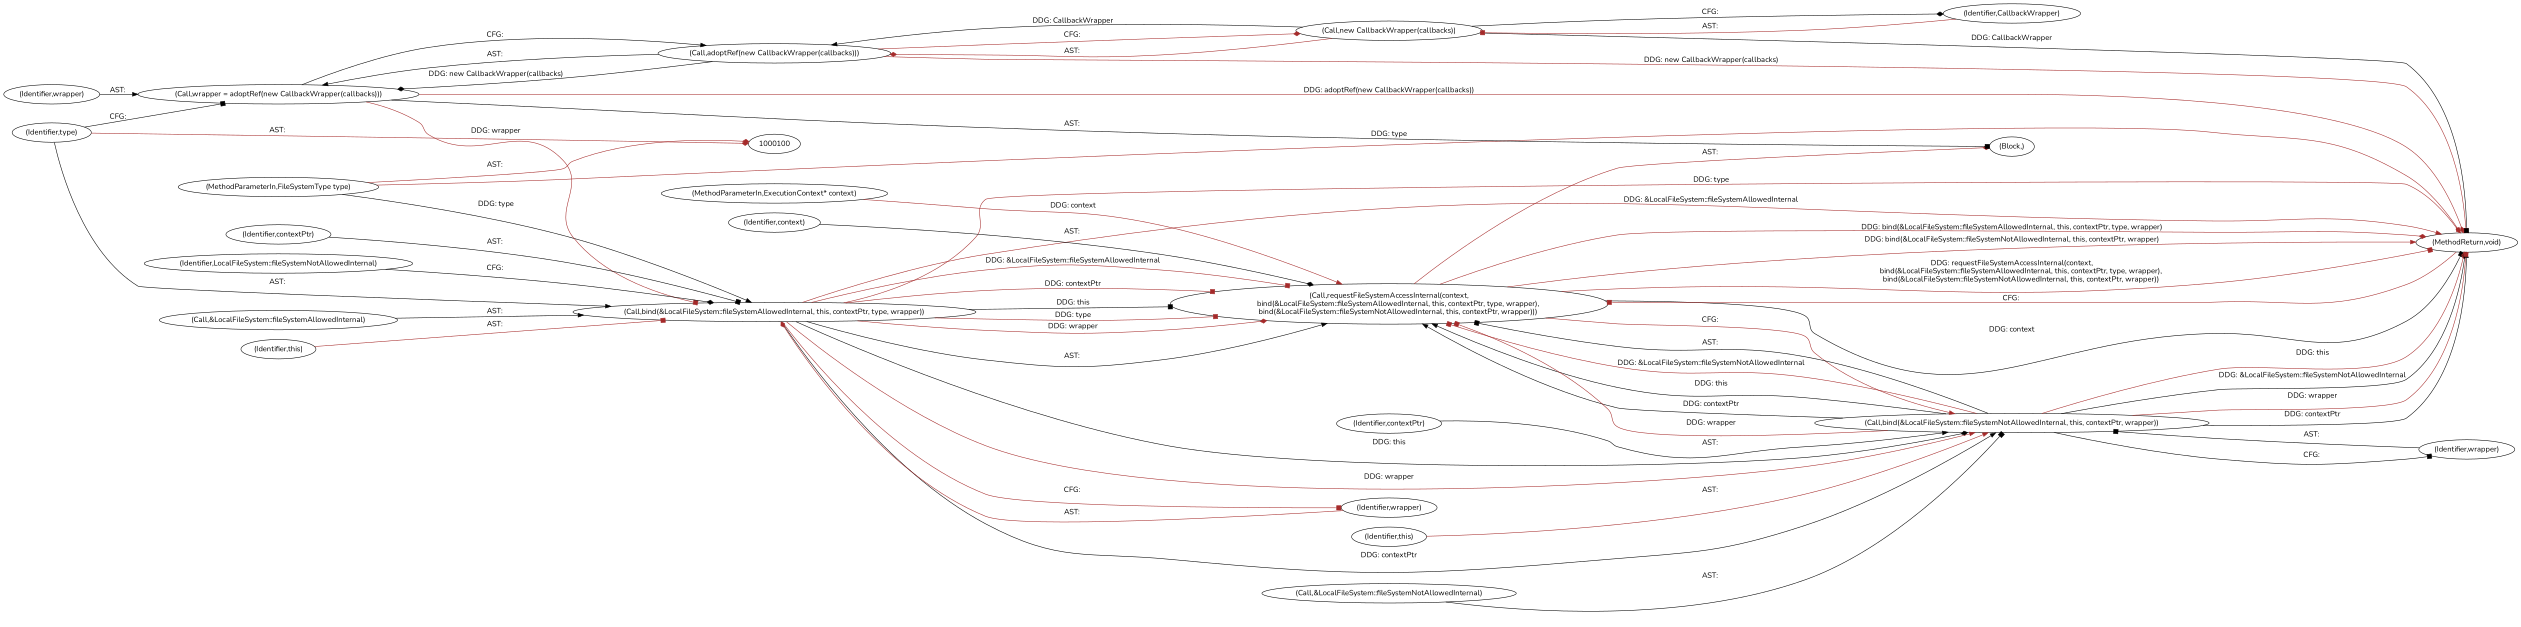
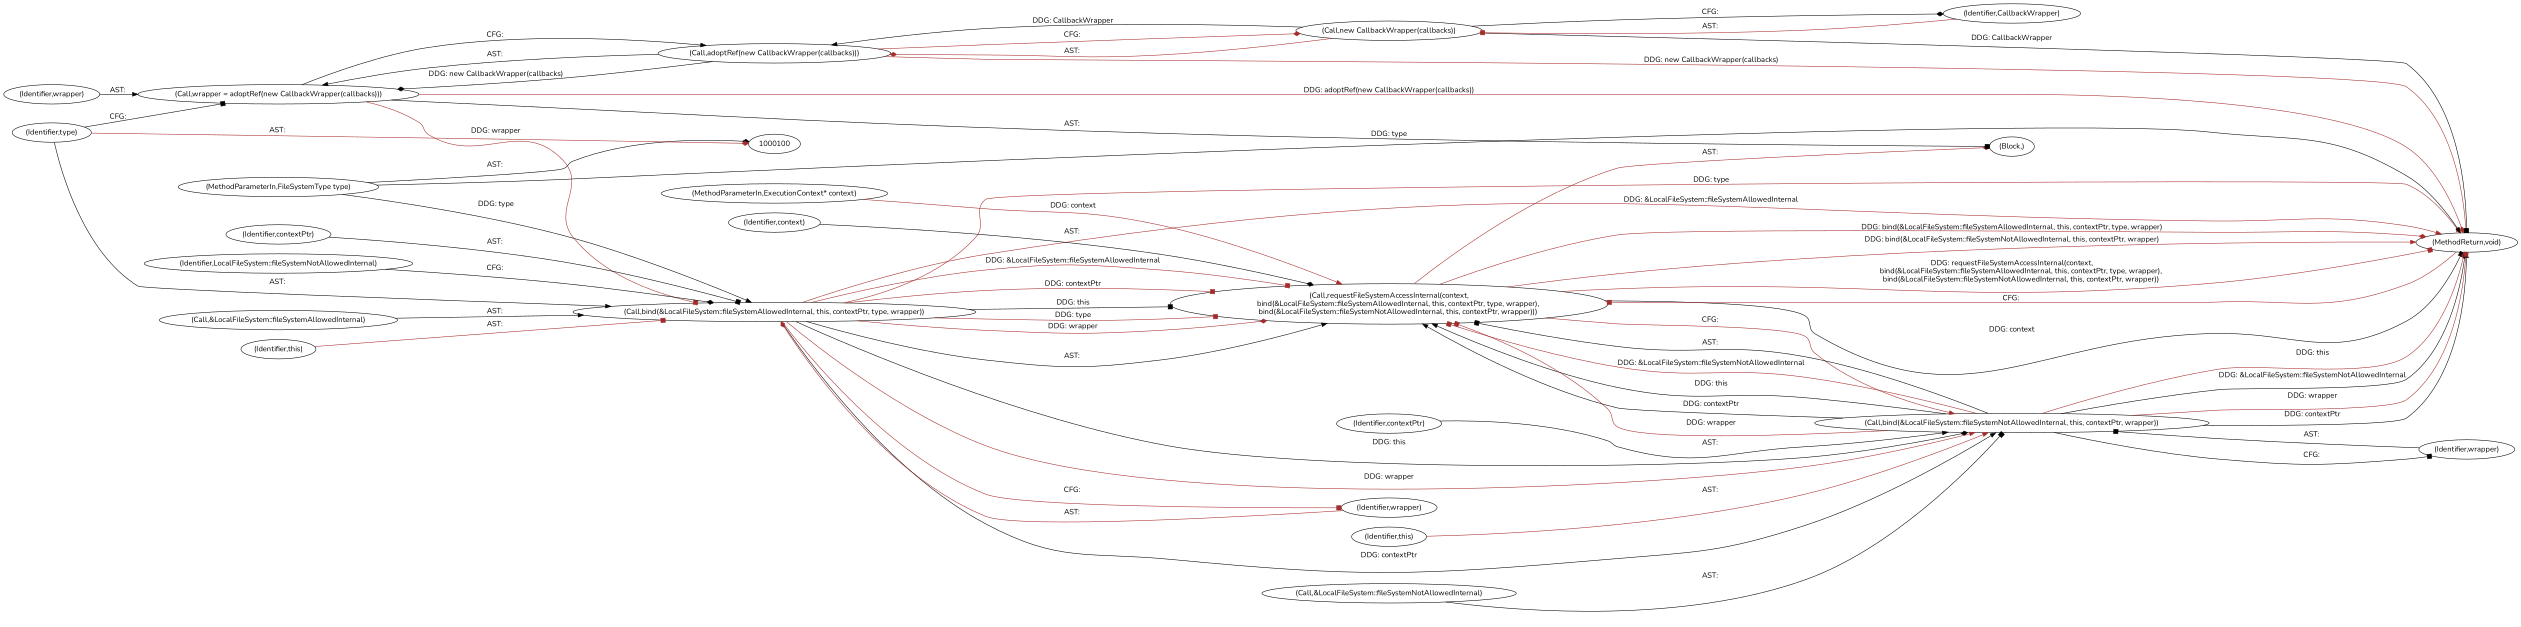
edge "(MethodParameterIn,FileSystemType type)" -> "(MethodReturn,void)": color brown -> black
edge "(MethodParameterIn,FileSystemType type)" -> "1000100": color brown -> black
